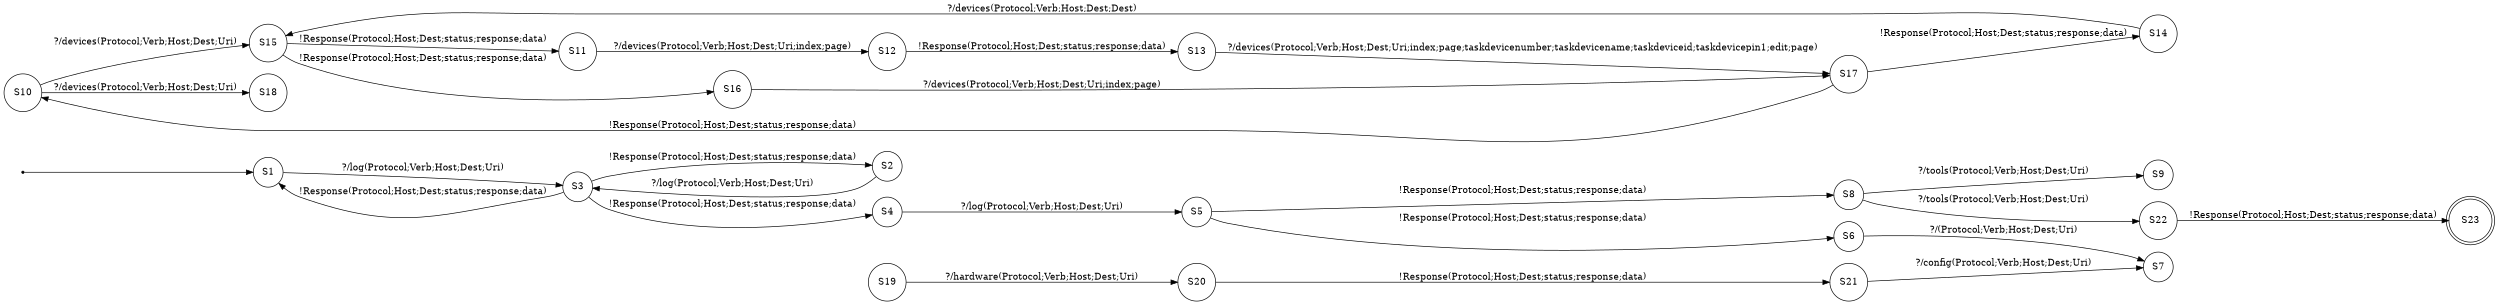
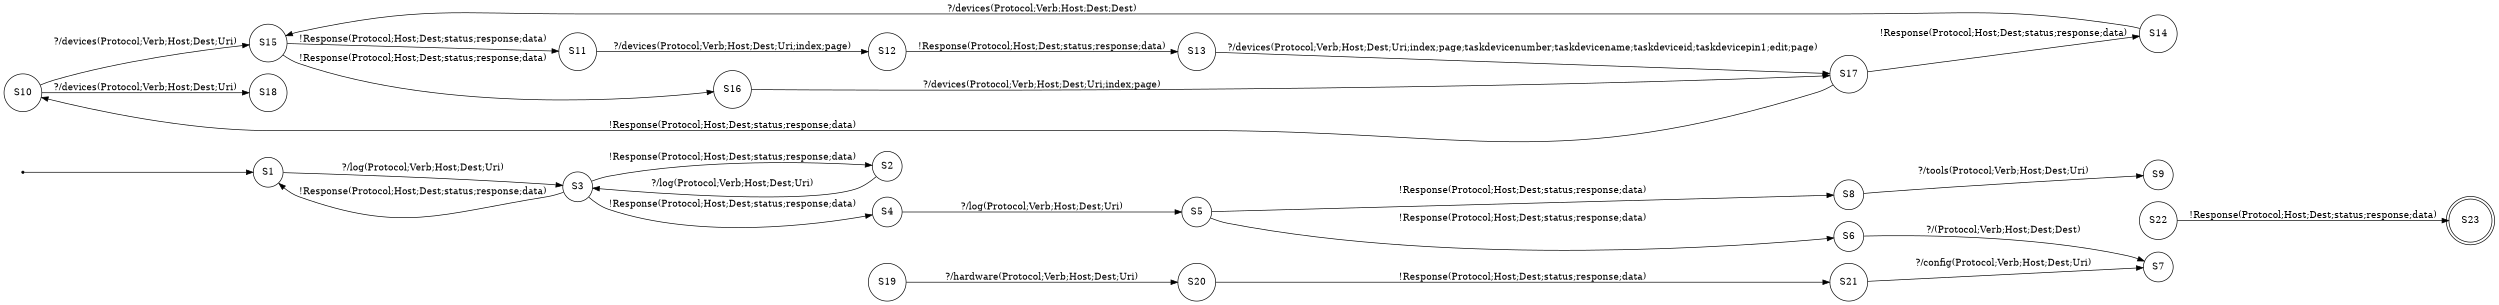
edge "S8" -> "S22": removed, label "?/tools(Protocol;Verb;Host;Dest;Uri)"
edge "S6" -> "S7": label "?/(Protocol;Verb;Host;Dest;Uri)" -> "?/(Protocol;Verb;Host;Dest;Dest)"
